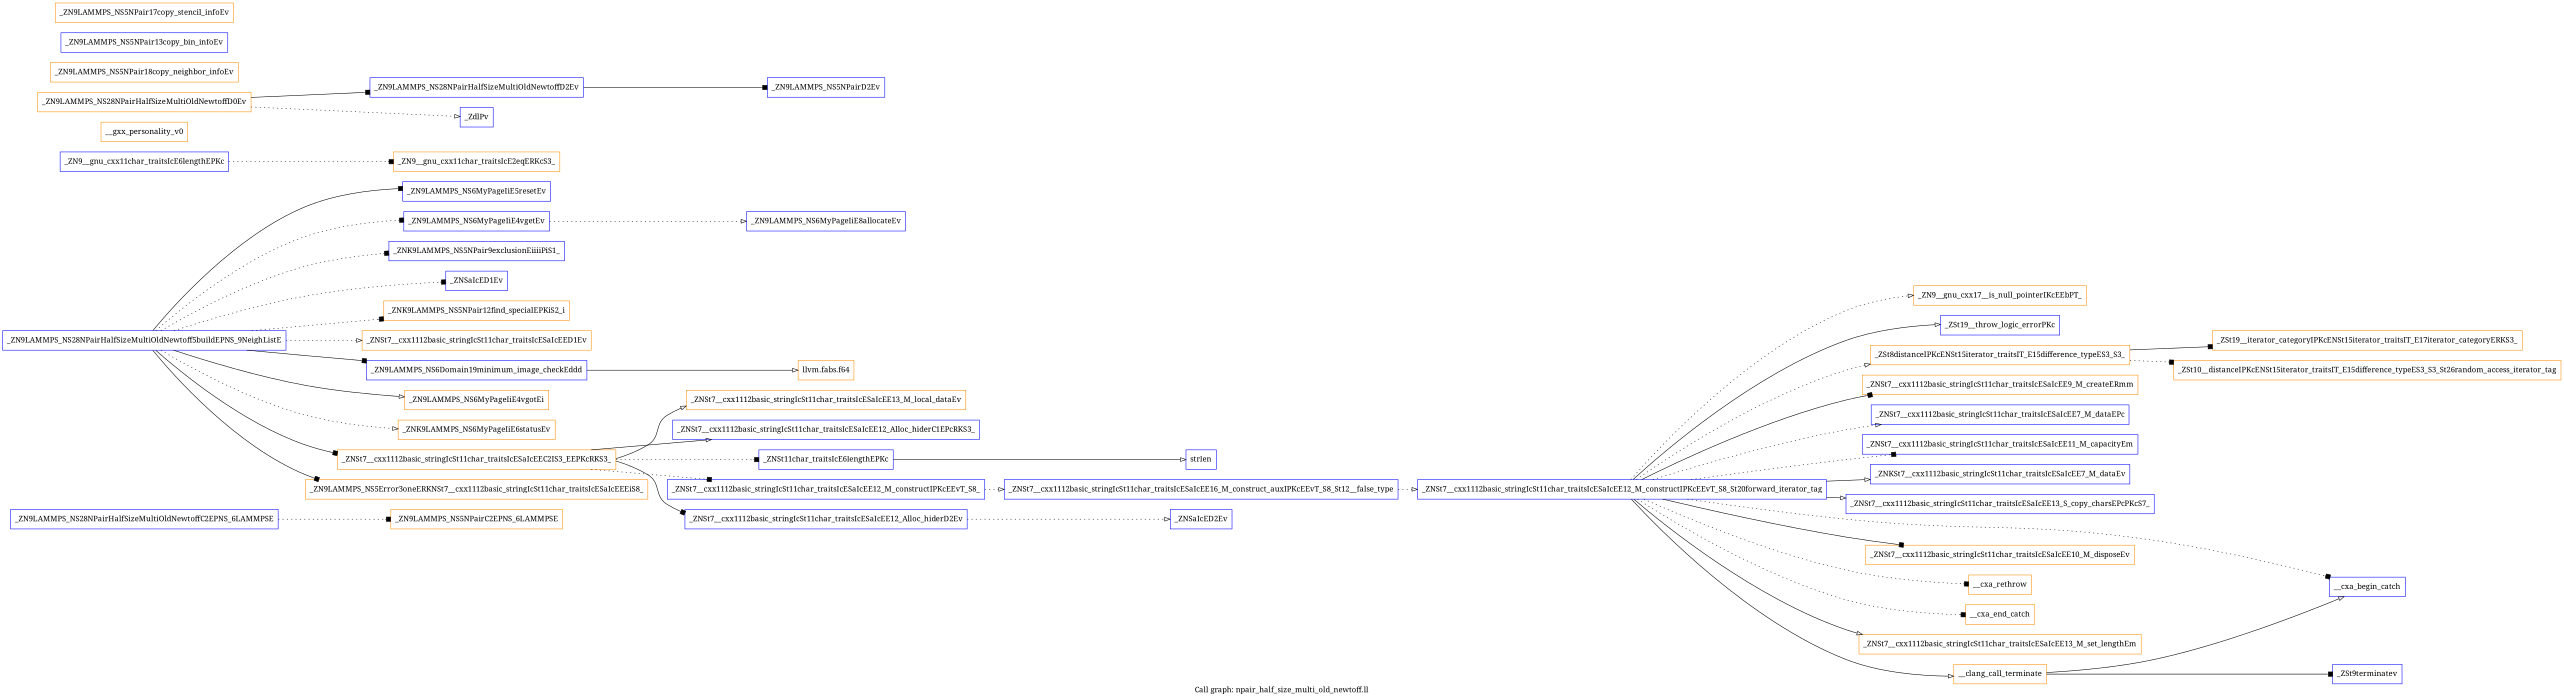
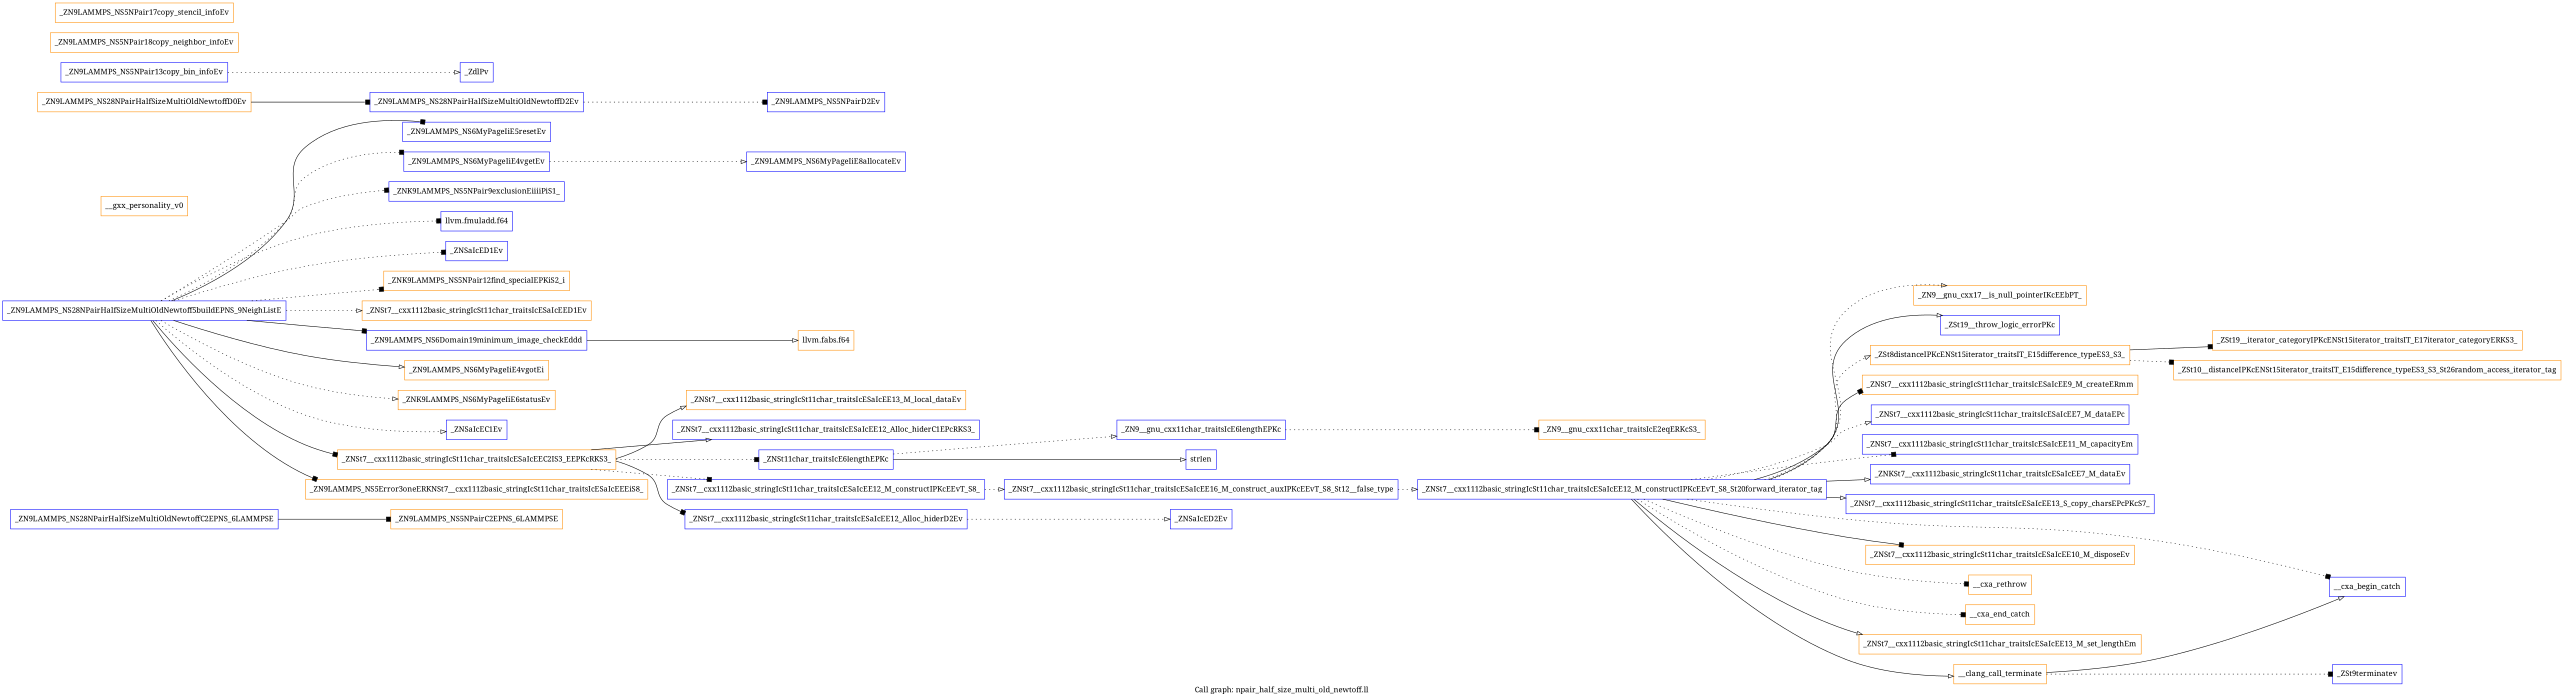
edge "_ZN9LAMMPS_NS28NPairHalfSizeMultiOldNewtoffD2Ev" -> "_ZN9LAMMPS_NS5NPairD2Ev": style solid -> dotted
edge "_ZN9LAMMPS_NS28NPairHalfSizeMultiOldNewtoffD0Ev" -> "_ZdlPv": now "_ZN9LAMMPS_NS5NPair13copy_bin_infoEv" -> "_ZdlPv"
node "llvm.fmuladd.f64": added
node "_ZNSaIcEC1Ev": added
edge "_ZNSt11char_traitsIcE6lengthEPKc" -> "_ZN9__gnu_cxx11char_traitsIcE6lengthEPKc": added
edge "_ZN9LAMMPS_NS28NPairHalfSizeMultiOldNewtoffC2EPNS_6LAMMPSE" -> "_ZN9LAMMPS_NS5NPairC2EPNS_6LAMMPSE": style dotted -> solid
edge "__clang_call_terminate" -> "_ZSt9terminatev": style solid -> dotted
